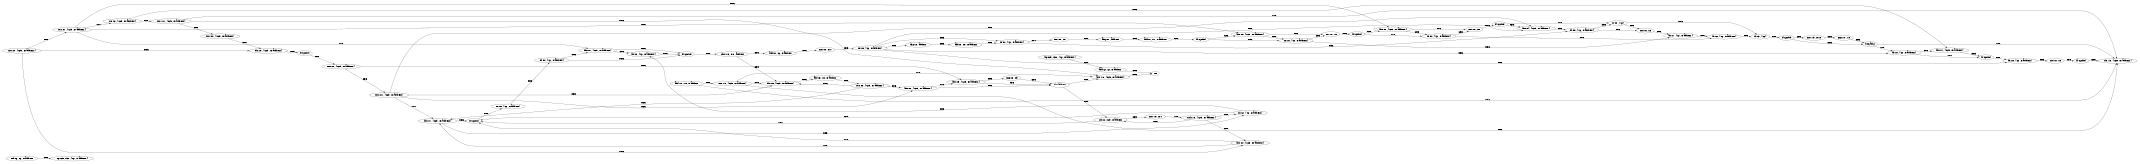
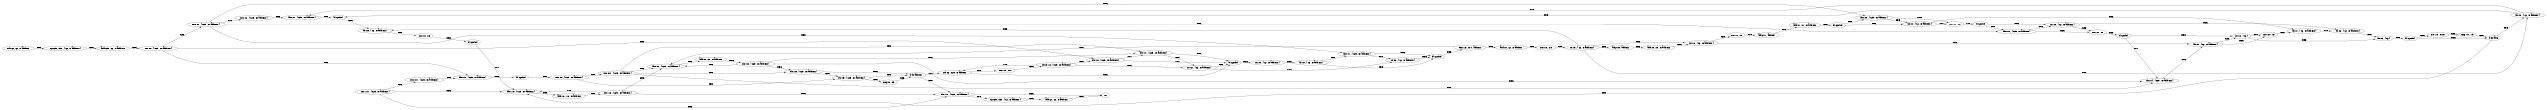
edge "stur x2 , [ x29 , #- address ]" -> "stur wzr , [ x29 , #- address ]": removed, label "CFG"
edge "str x8 , [ sp , # address ]" -> "ldur x4 , [ x29 , #- address ]": now "stur x8 , [ x29 , #- address ]" -> "ldur x4 , [ x29 , #- address ]"
node "add x29 , sp , # address": added
edge "ldur w0 , [ x29 , #- address ]" -> "ldp x29 , x30 , [ sp , # address ]": added, label "CFG"
edge "add w8 , w8 , # address" -> "ldur w8 , [ x29 , #- address ]": reversed
